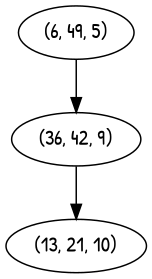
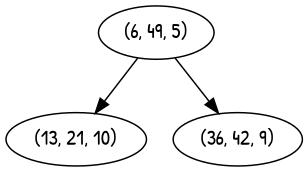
edge "(36, 42, 9)" -> "(13, 21, 10)": now "(6, 49, 5)" -> "(13, 21, 10)"
